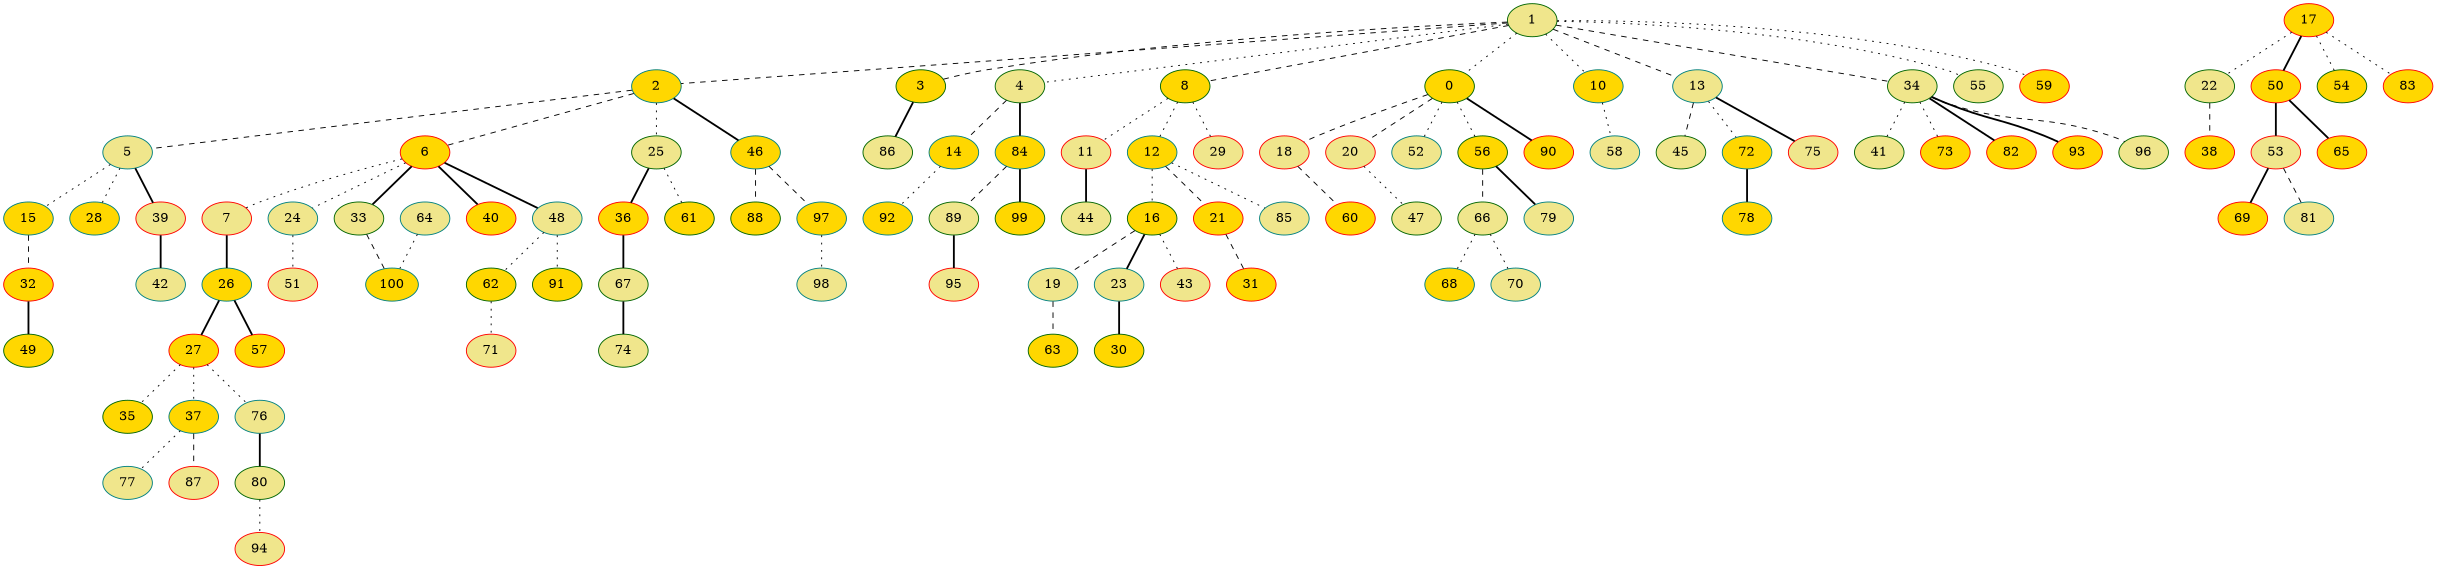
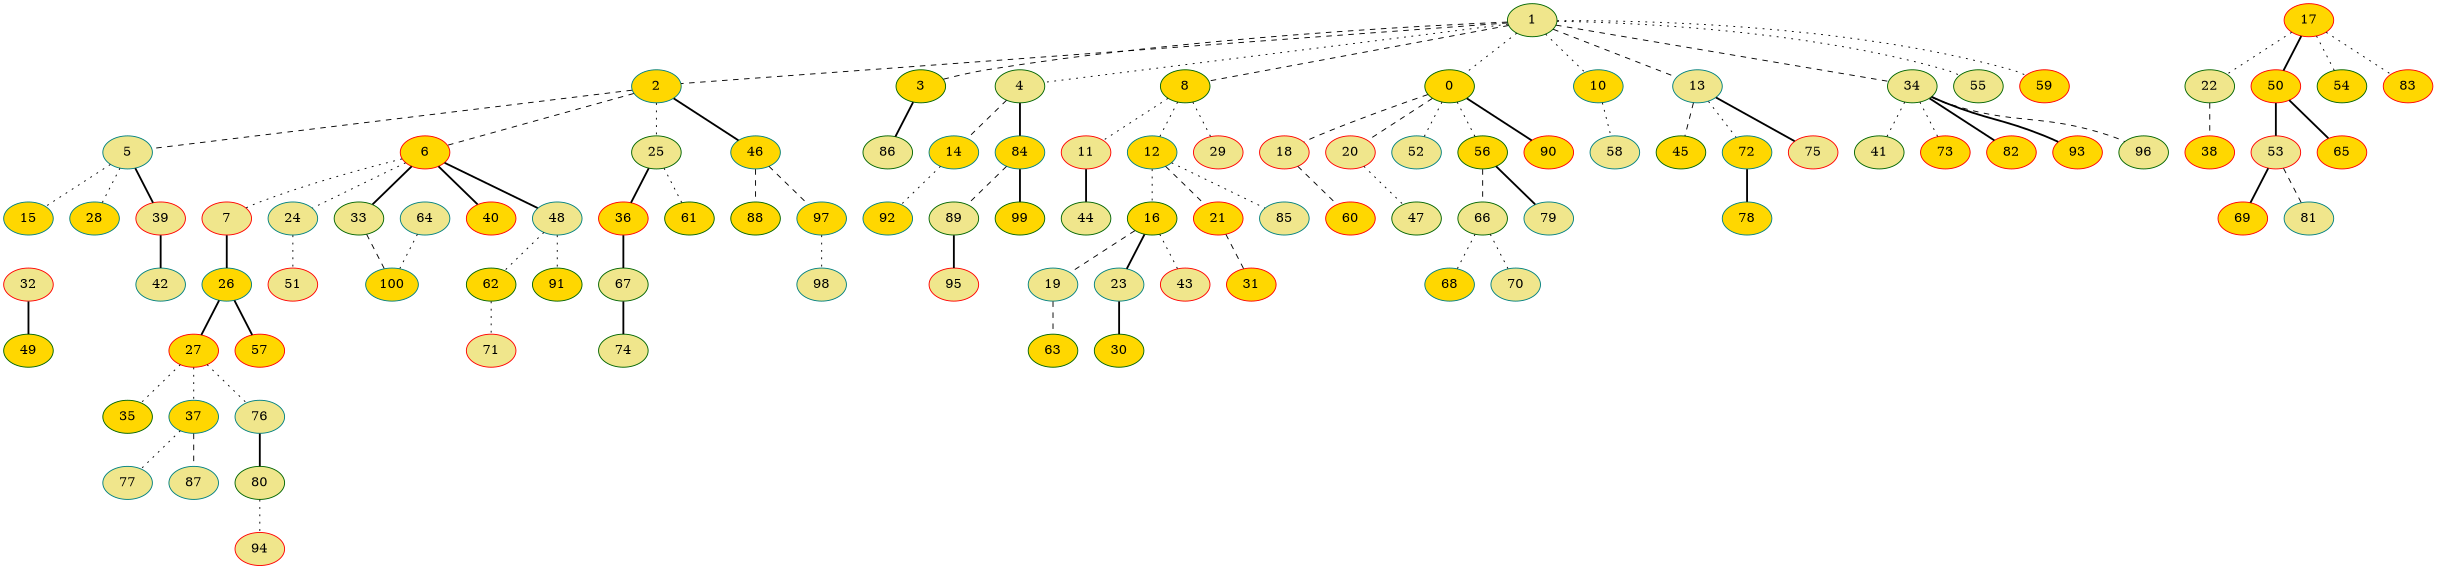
node "45": fillcolor khaki -> gold
edge "15" -- "32": removed
node "32": fillcolor gold -> khaki
node "87": color red -> teal
